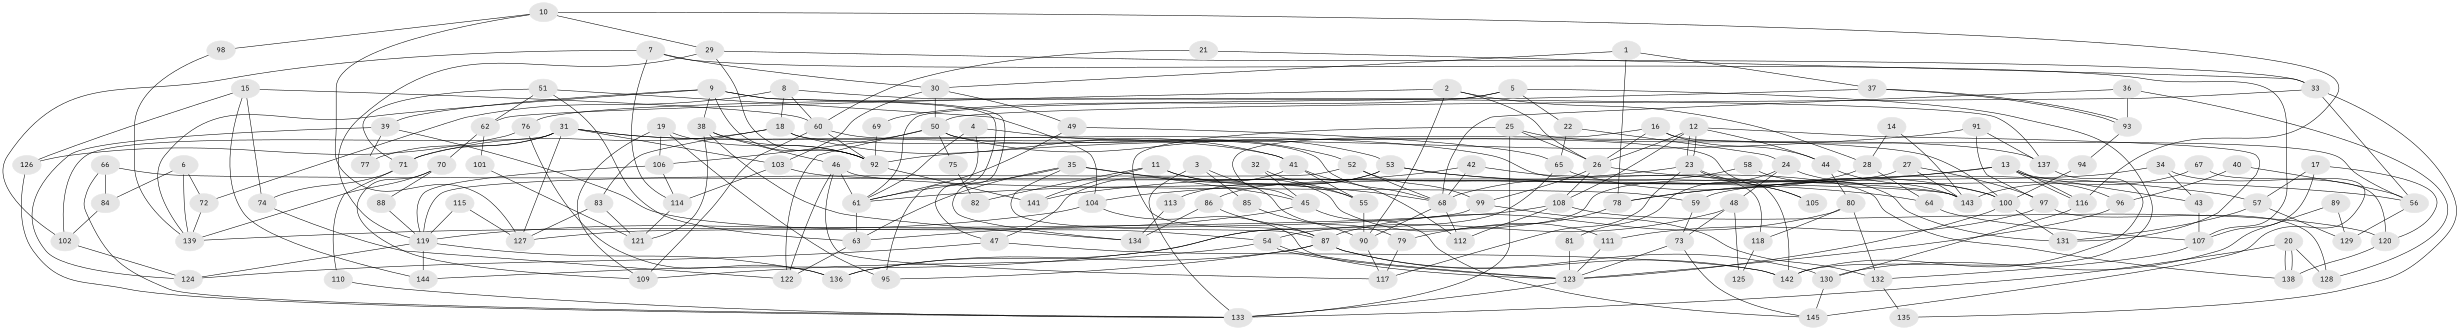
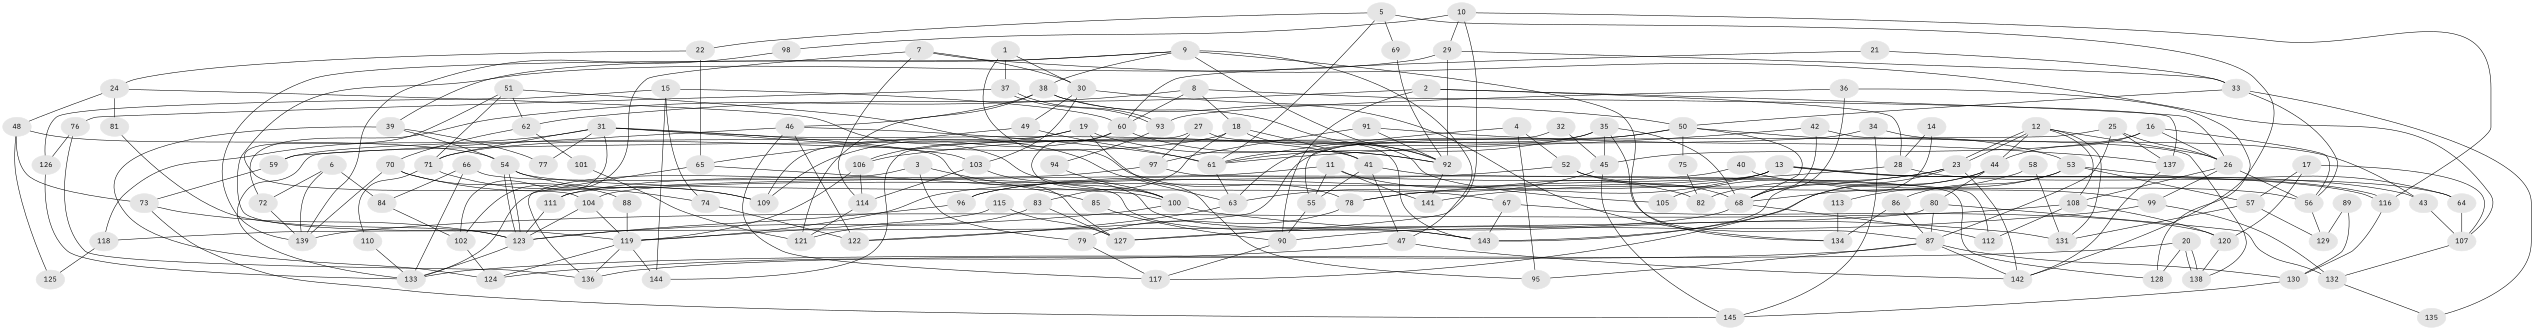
edge "44" -- "82": added
edge "54" -- "67": added
